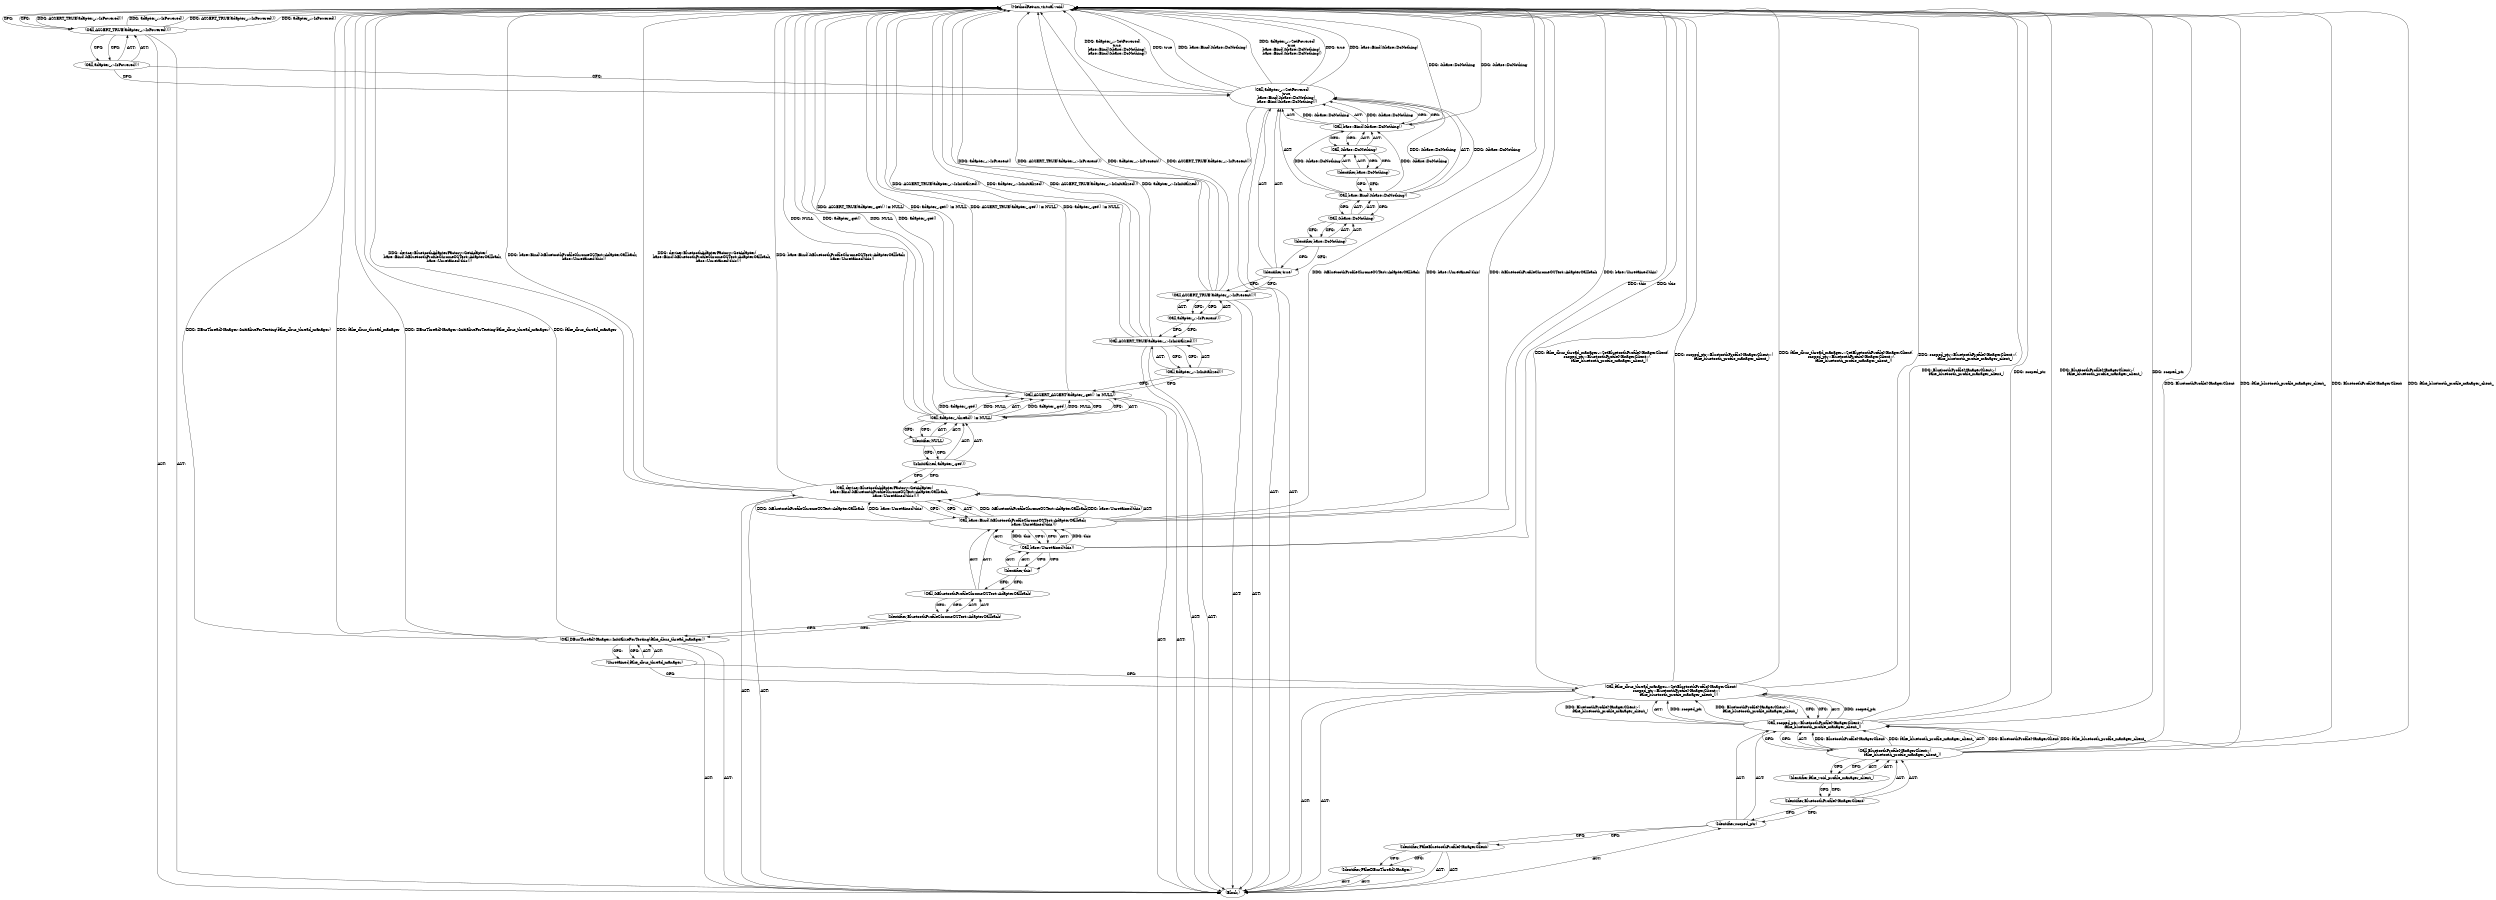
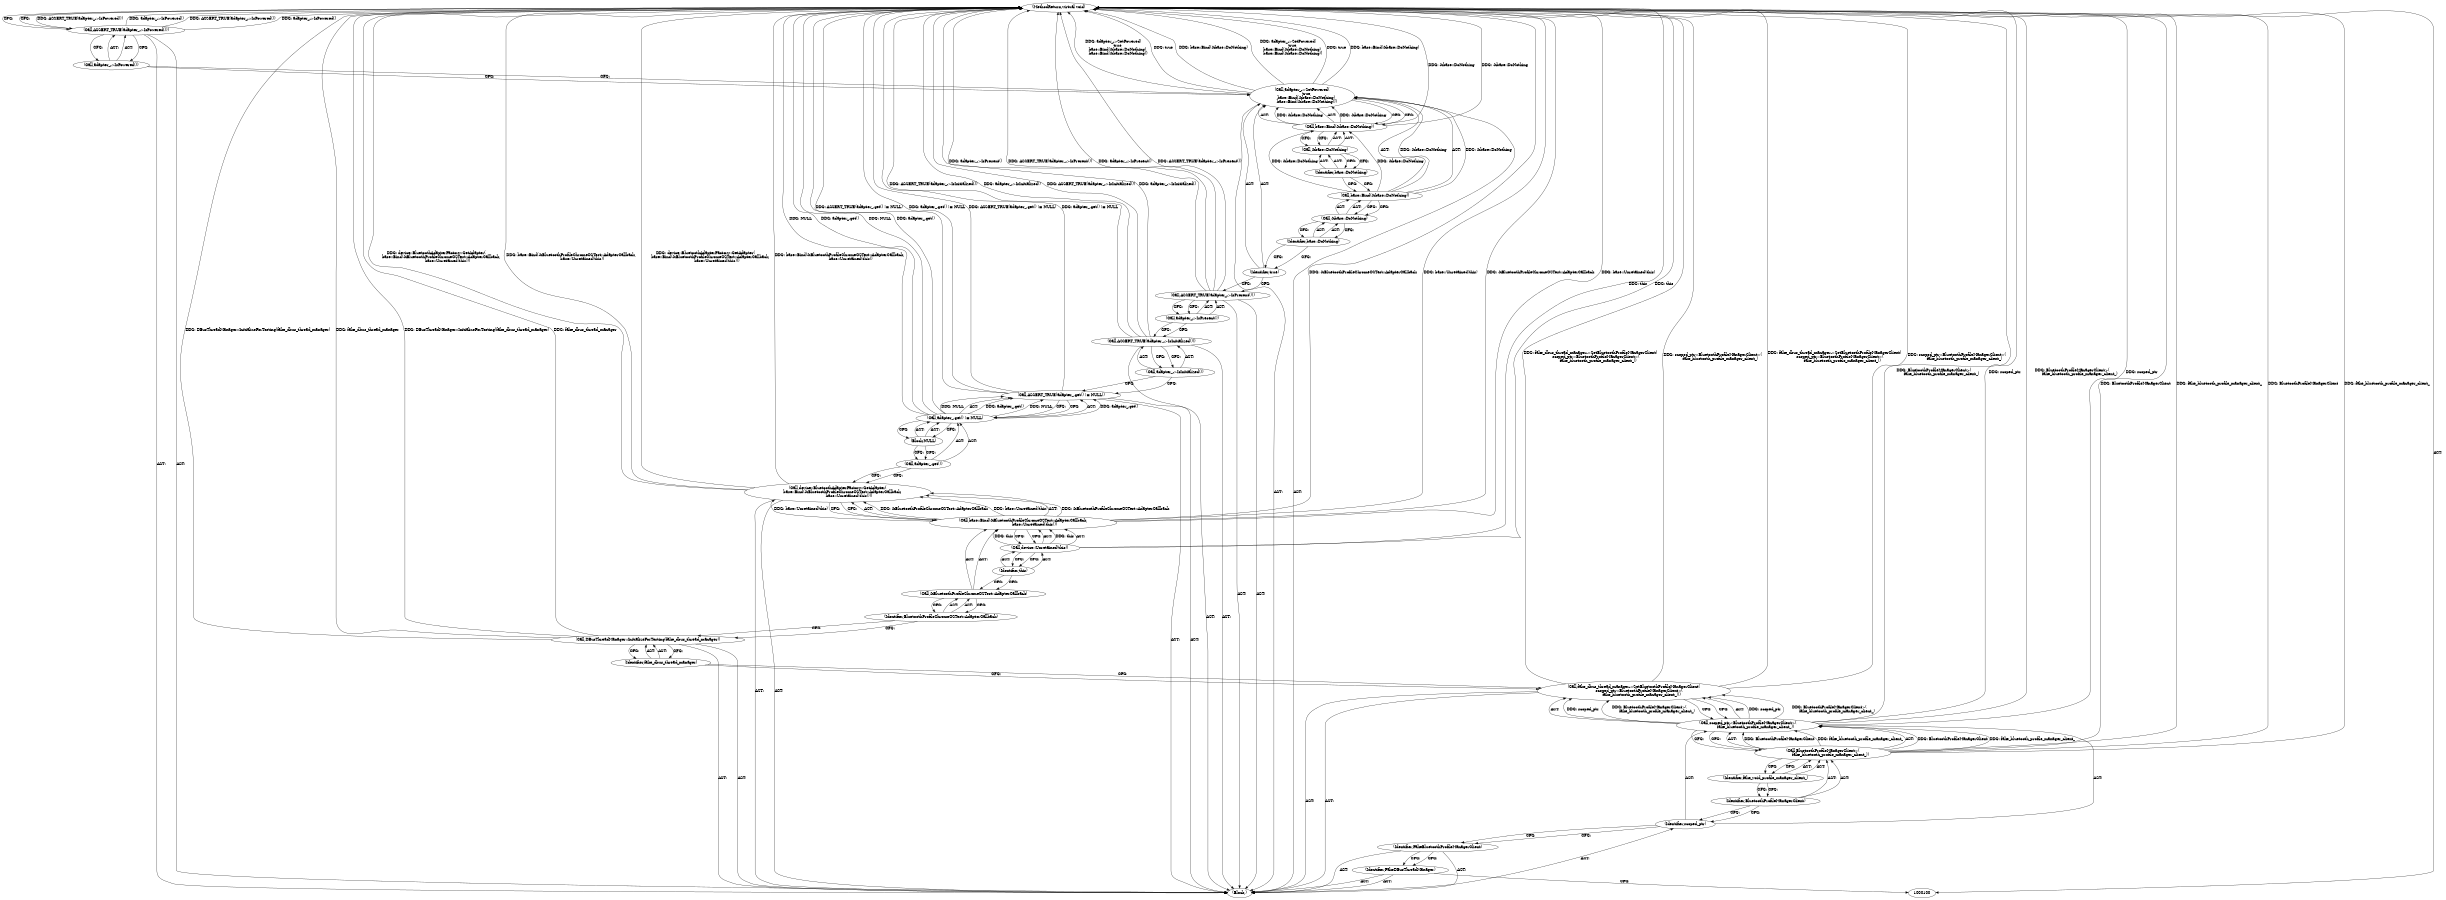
node "(Call,ASSERT_ASSERT(adapter_.get() != NULL))": label "(Call,ASSERT_ASSERT(adapter_.get() != NULL))" -> "(Call,ASSERT_TRUE(adapter_.get() != NULL))"
node "(Call,adapter_.thread() != NULL)": label "(Call,adapter_.thread() != NULL)" -> "(Call,adapter_.get() != NULL)"
node "(Identifier,NULL)": label "(Identifier,NULL)" -> "(Block,NULL)"
node "(IsInitialized,adapter_.get())": label "(IsInitialized,adapter_.get())" -> "(Call,adapter_.get())"
node "(Call,base::Unretained(this))": label "(Call,base::Unretained(this))" -> "(Call,device::Unretained(this))"
node "(Unretained,fake_dbus_thread_manager)": label "(Unretained,fake_dbus_thread_manager)" -> "(Identifier,fake_dbus_thread_manager)"
node "1000100": added
